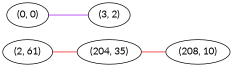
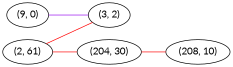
node "(0, 0)": label "(0, 0)" -> "(9, 0)"
edge "(3, 2)" -- "(2, 61)": added
node "(204, 35)": label "(204, 35)" -> "(204, 30)"
